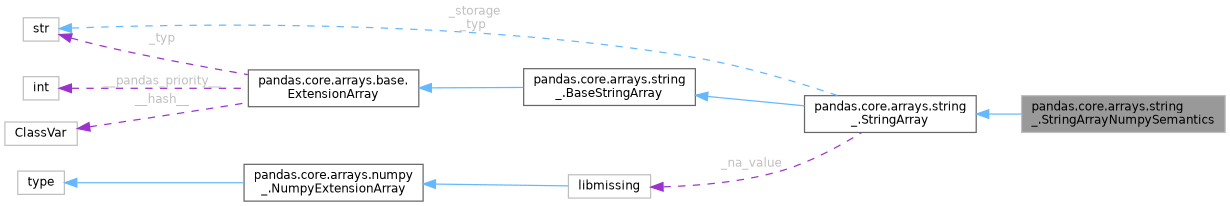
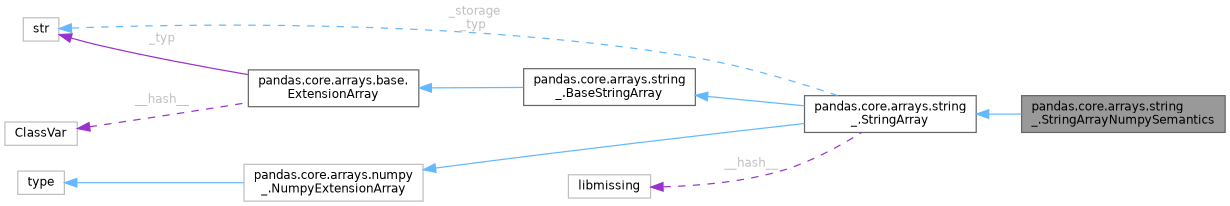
edge "pandas.core.arrays.base. ExtensionArray" -> "str": style dashed -> solid
node "int": removed
node "pandas.core.arrays.string _.StringArrayNumpySemantics": color grey75 -> gray40
edge "pandas.core.arrays.string _.StringArray" -> "libmissing": label " _na_value" -> " __hash__"
node "pandas.core.arrays.numpy _.NumpyExtensionArray": color gray40 -> grey75
edge "libmissing" -> "pandas.core.arrays.numpy _.NumpyExtensionArray": now "pandas.core.arrays.string _.StringArray" -> "pandas.core.arrays.numpy _.NumpyExtensionArray"
